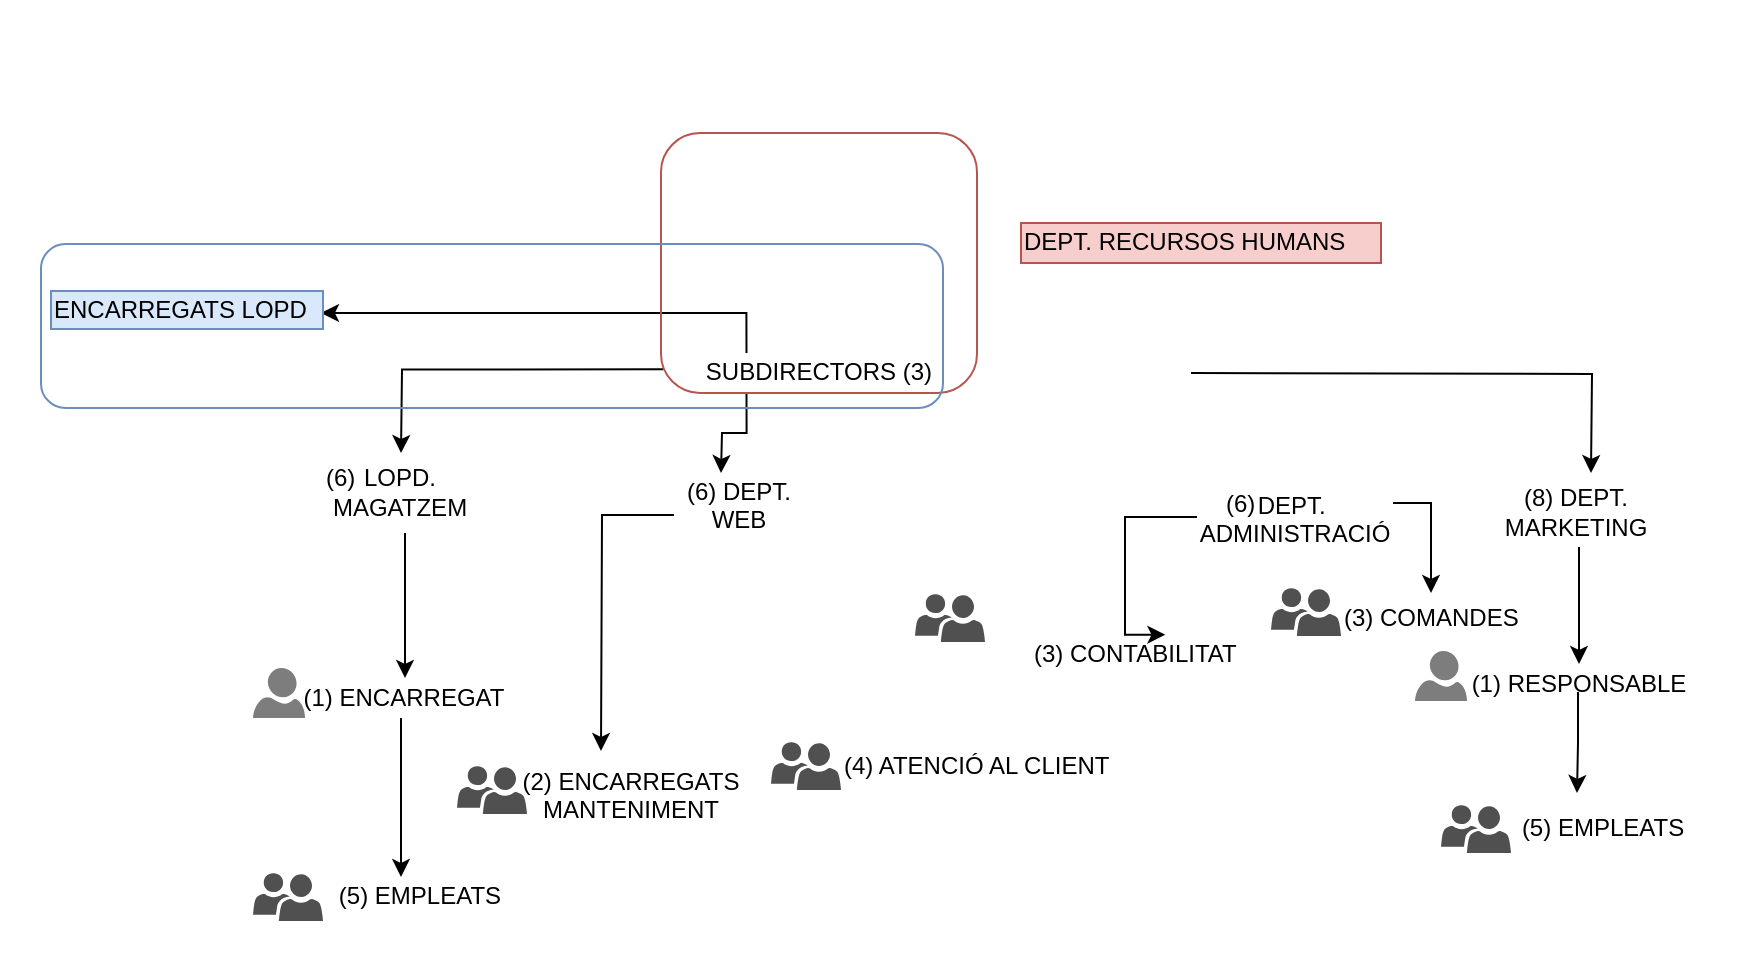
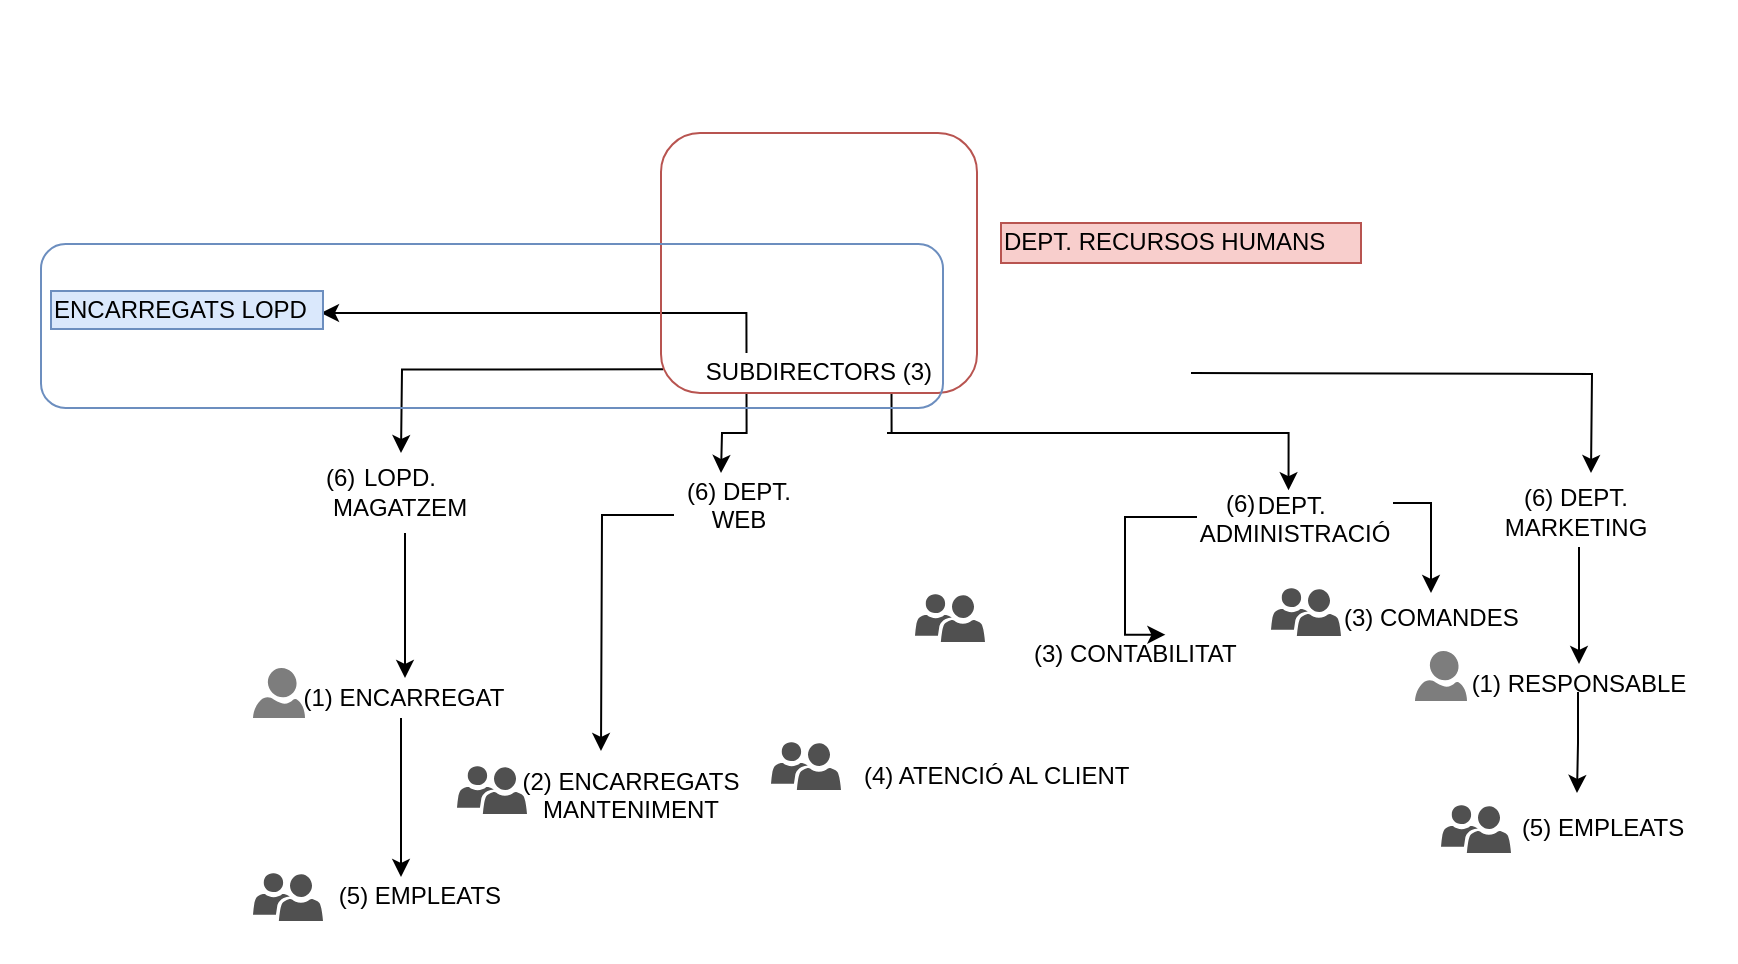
node "DEPT. RECURSOS HUMANS": moved (1201, 243) -> (1181, 243)
edge "SUBDIRECTORS (3)" -> "DEPT. ADMINISTRACIÓ": added
node "(8) DEPT. MARKETING": label "(8) DEPT. MARKETING" -> "(6) DEPT. MARKETING"
node "(4) ATENCIÓ AL CLIENT": moved (985, 760) -> (1005, 770)
